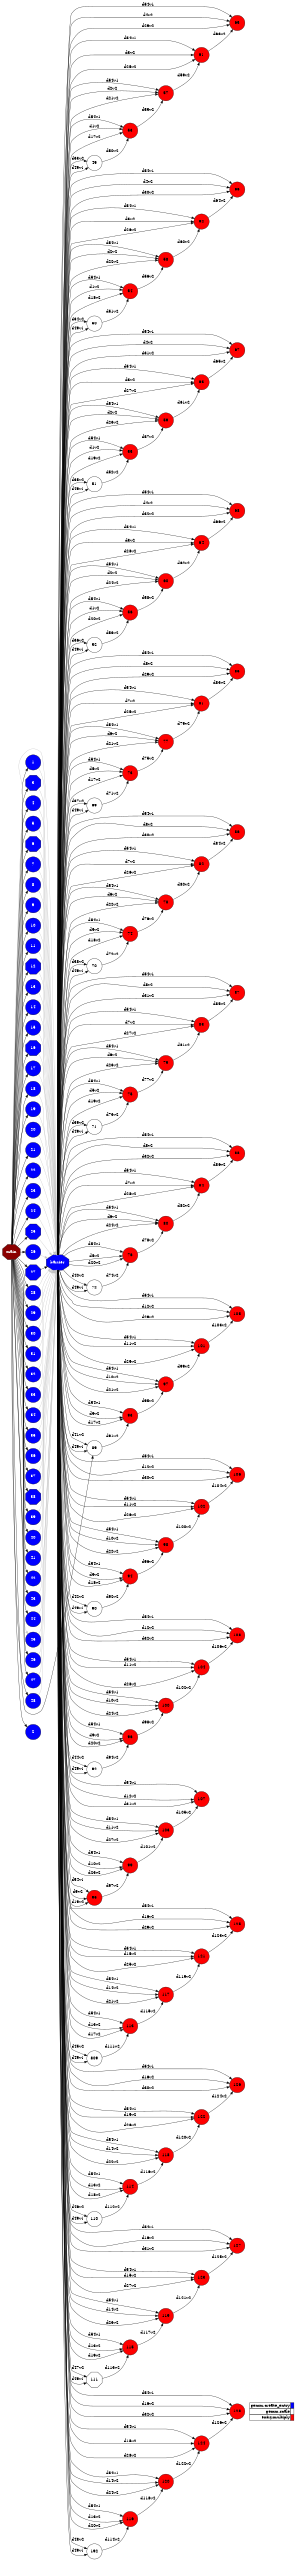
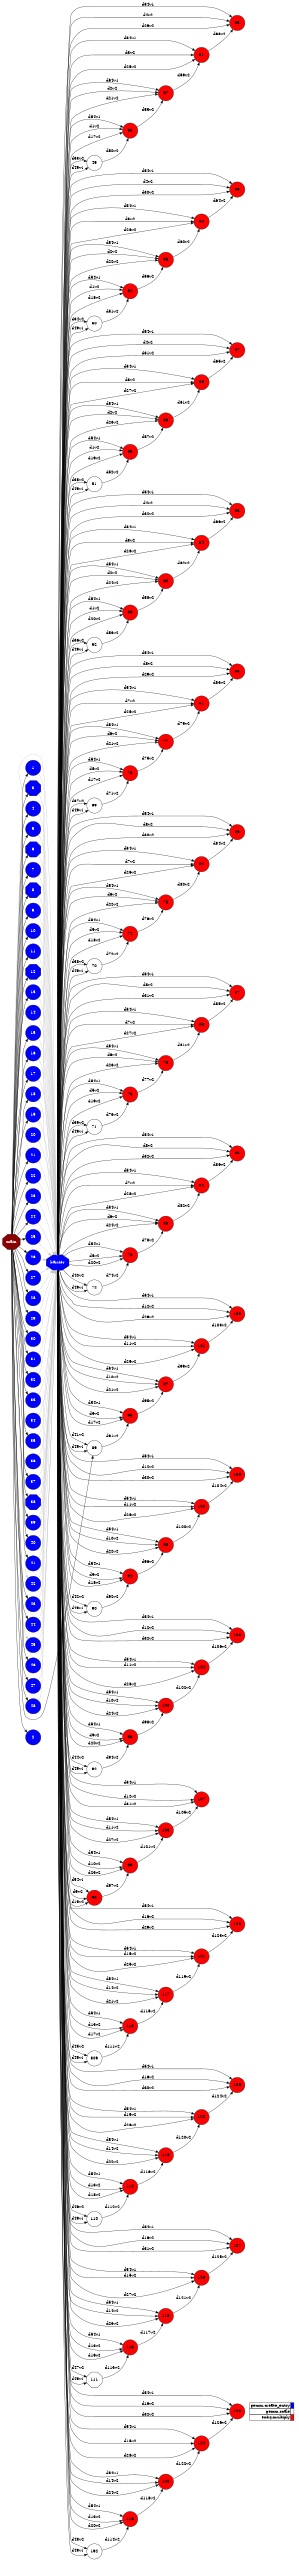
node "8": shape circle -> octagon
node "16": shape octagon -> circle
edge "main" -> "14": removed
node "25": shape octagon -> circle
edge "27" -> "barrier": color black -> grey
node "27": shape octagon -> circle
edge "main" -> "34": removed
edge "main" -> "36": removed
edge "main" -> "42": color black -> grey
